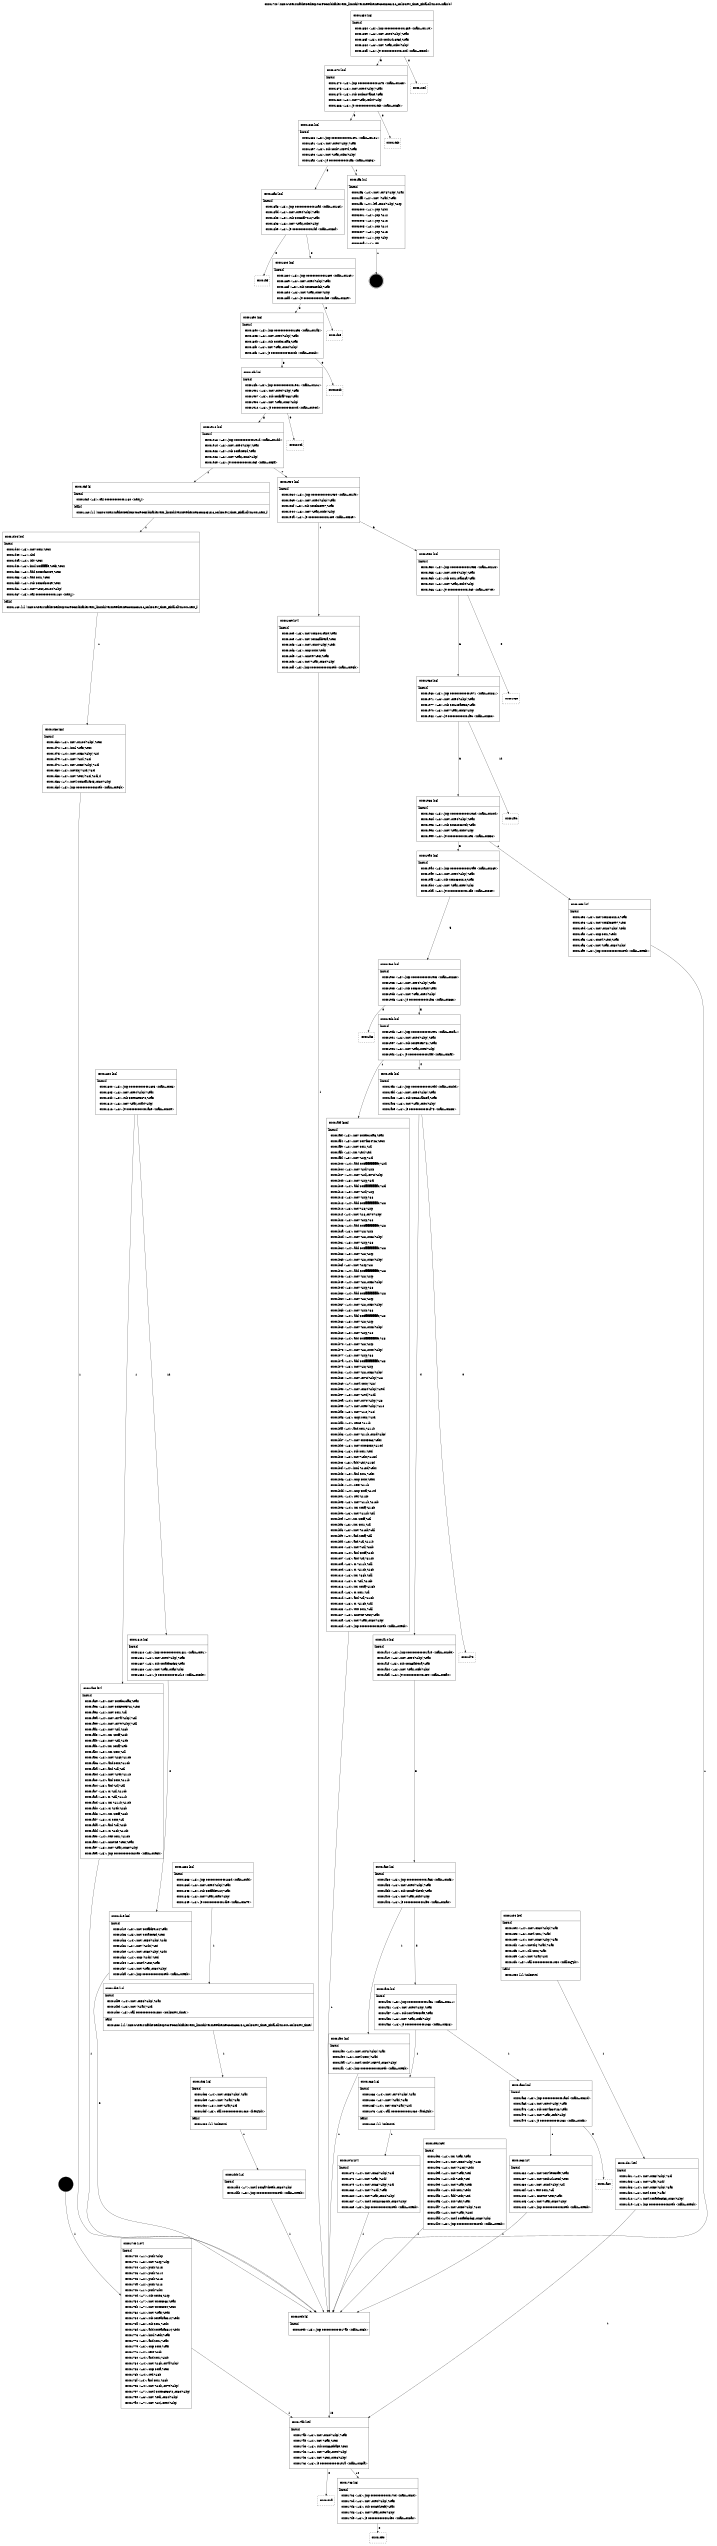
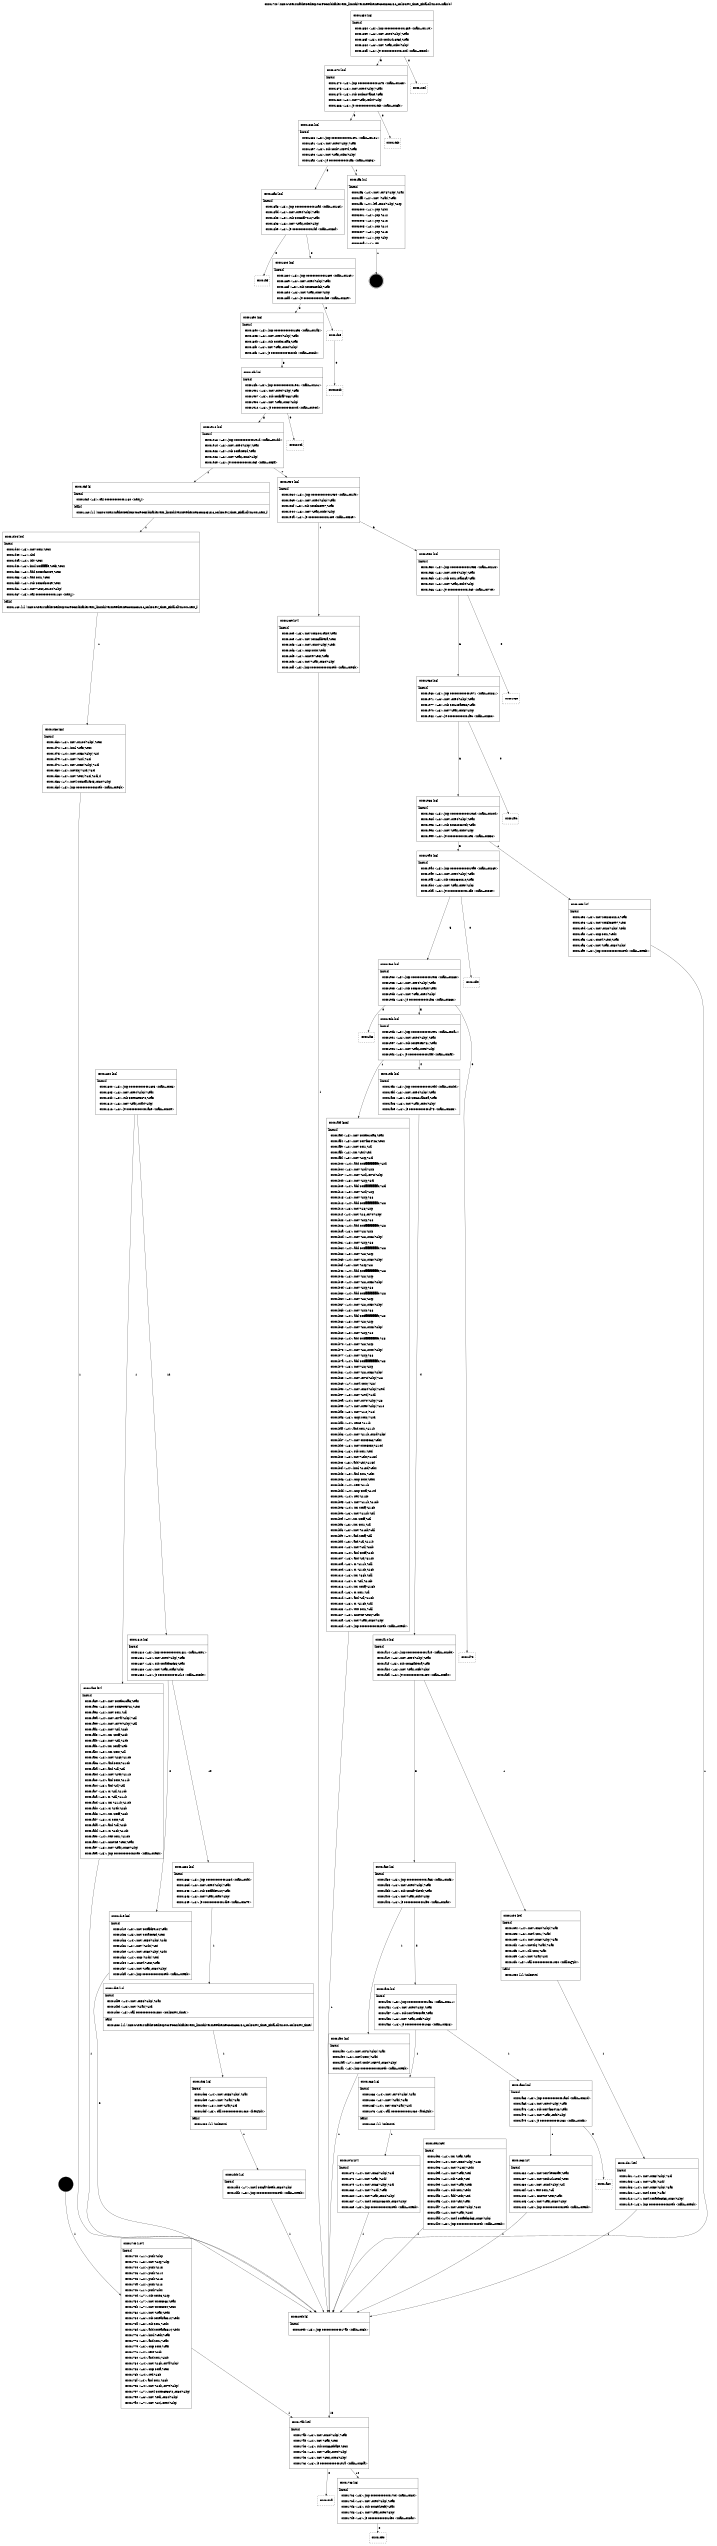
edge "0x4018e0 [28]" -> "0x40200b": now "0x401f69" -> "0x40200b"
edge "0x40196c [28]" -> "0x401f9c": label " 12" -> " 0"
node "0x401cae": added
edge "0x4019f8 [28]" -> "0x401f75": now "0x4019c0 [28]" -> "0x401f75"
edge "0x40181c [28]" -> "0x401838 [28]": added, label "10"
edge "0x401a14 [28]" -> "0x401ce4 [29]": added, label "1"
edge "0x401d01 [29]" -> "0x4017ab [29]": now "0x401d01 [29]" -> "0x40209b [5]"
